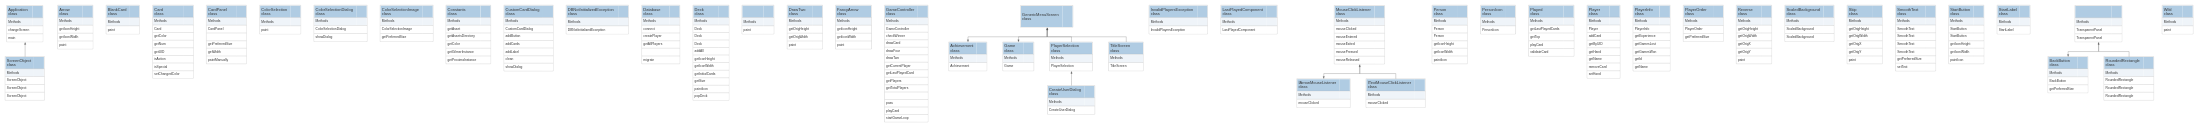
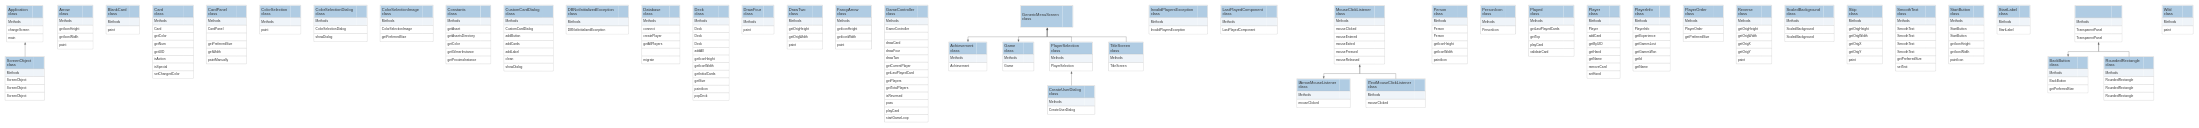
node "DrawFour class": added
node "checkWinner": removed
node "isReversed": added
